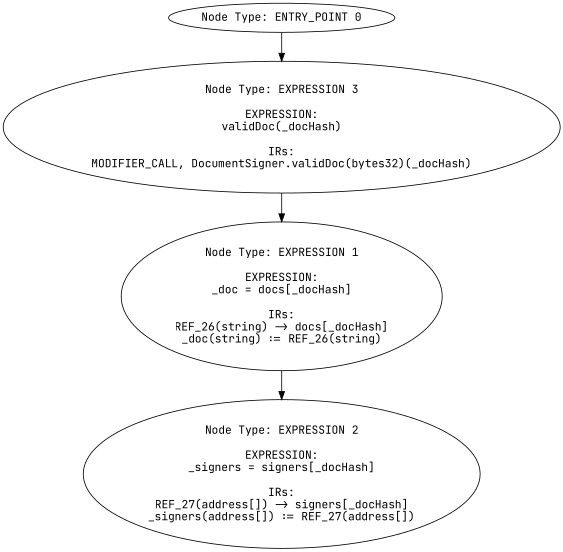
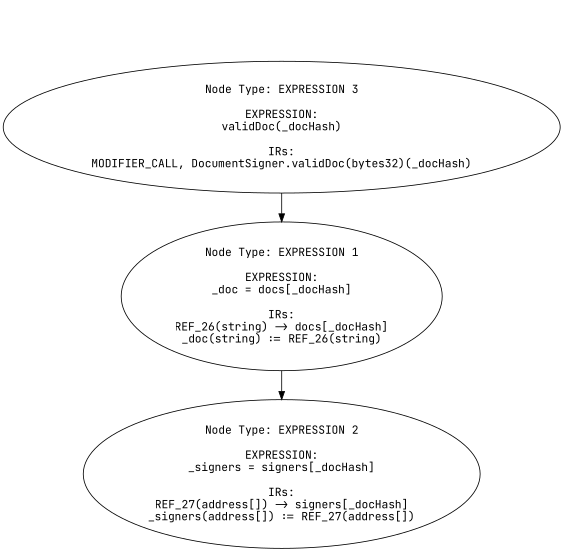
node "Node Type: ENTRY_POINT 0": removed
